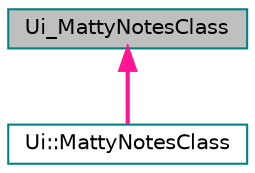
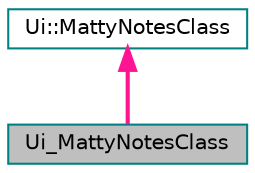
edge "Ui::MattyNotesClass" -> "Ui_MattyNotesClass": reversed
